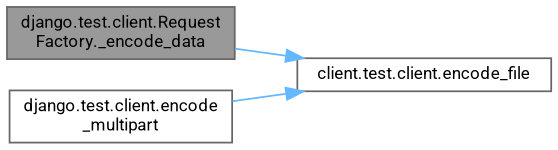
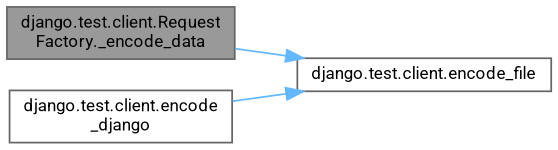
node "client.test.client.encode_file": label "client.test.client.encode_file" -> "django.test.client.encode_file"
node "django.test.client.encode _multipart": label "django.test.client.encode _multipart" -> "django.test.client.encode _django"
